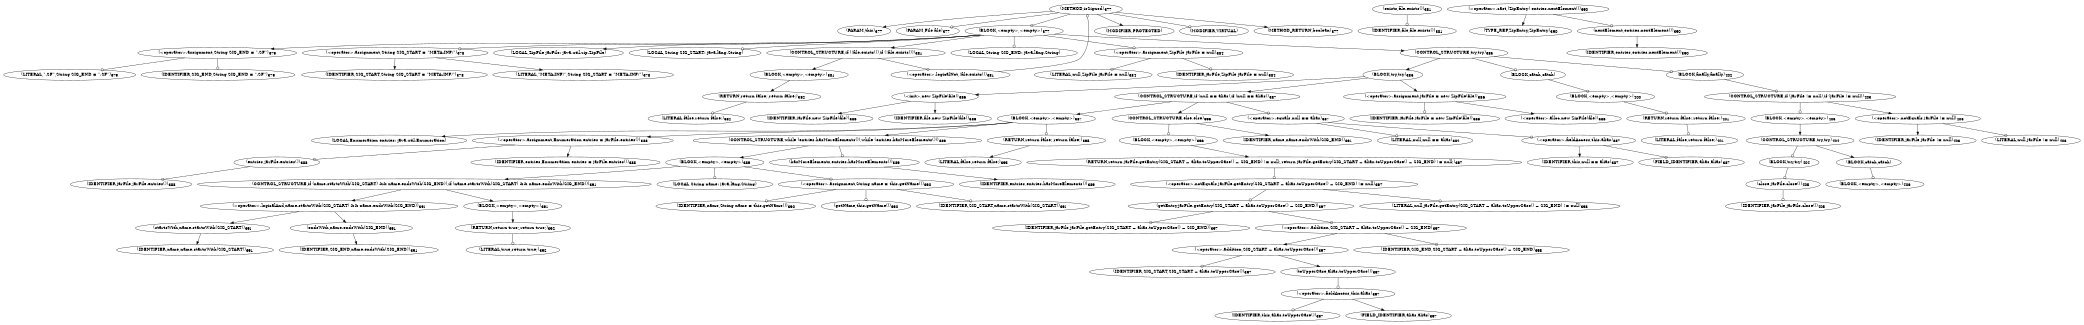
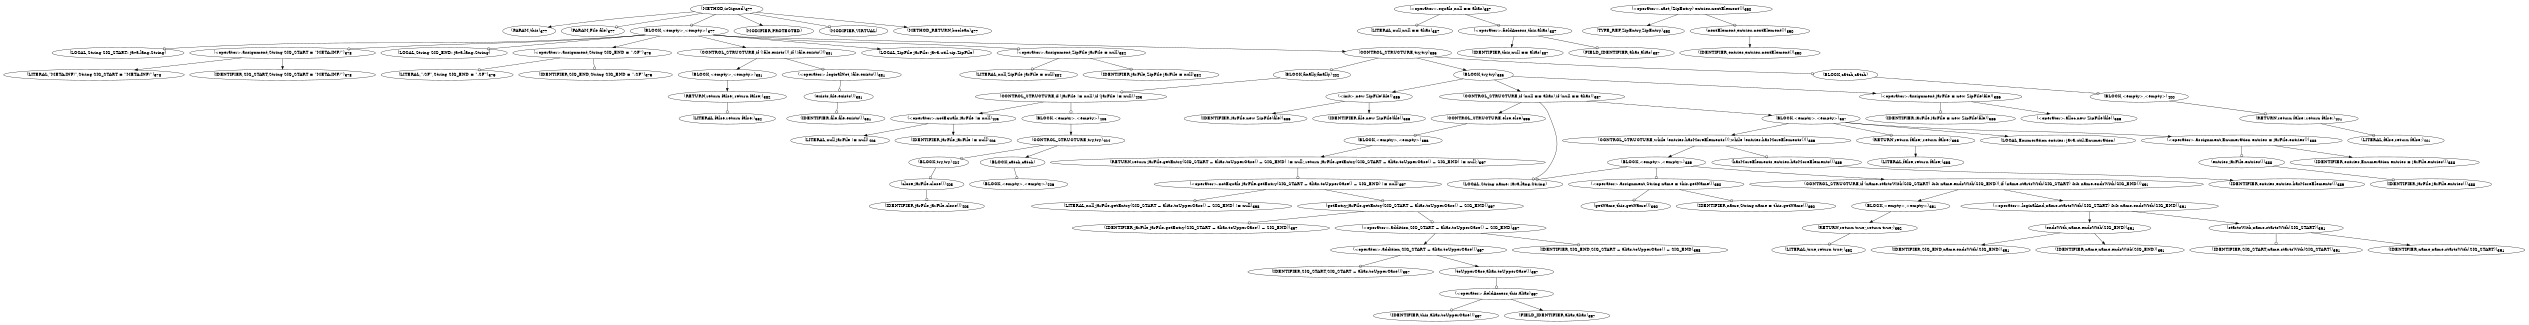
edge "(<operator>.logicalNot,!file.exists())" -> "(METHOD,isSigned)": now "(<operator>.logicalNot,!file.exists())" -> "(exists,file.exists())"
edge "(CONTROL_STRUCTURE,if (null == alias),if (null == alias))" -> "(<operator>.equals,null == alias)": now "(CONTROL_STRUCTURE,if (null == alias),if (null == alias))" -> "(LOCAL,String name: java.lang.String)"
edge "(CONTROL_STRUCTURE,else,else)" -> "(IDENTIFIER,name,name.endsWith(SIG_END))": now "(endsWith,name.endsWith(SIG_END))" -> "(IDENTIFIER,name,name.endsWith(SIG_END))"
edge "(<operator>.notEquals,jarFile != null)" -> "(LITERAL,null,jarFile != null)": arrowhead odot -> normal
node "(LITERAL,null,null == alias)": text "382" -> "387"
edge "(<operator>.assignment,String name = this.getName())" -> "(IDENTIFIER,SIG_START,name.startsWith(SIG_START))": now "(startsWith,name.startsWith(SIG_START))" -> "(IDENTIFIER,SIG_START,name.startsWith(SIG_START))"
